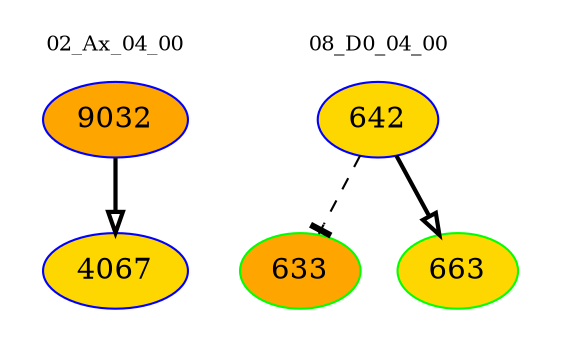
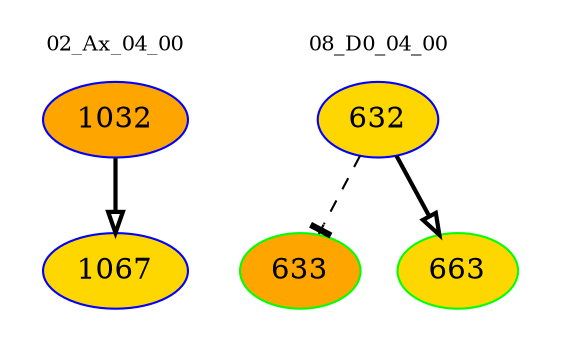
node "9032": label "9032" -> "1032"
node "642": label "642" -> "632"
node "4067": label "4067" -> "1067"
